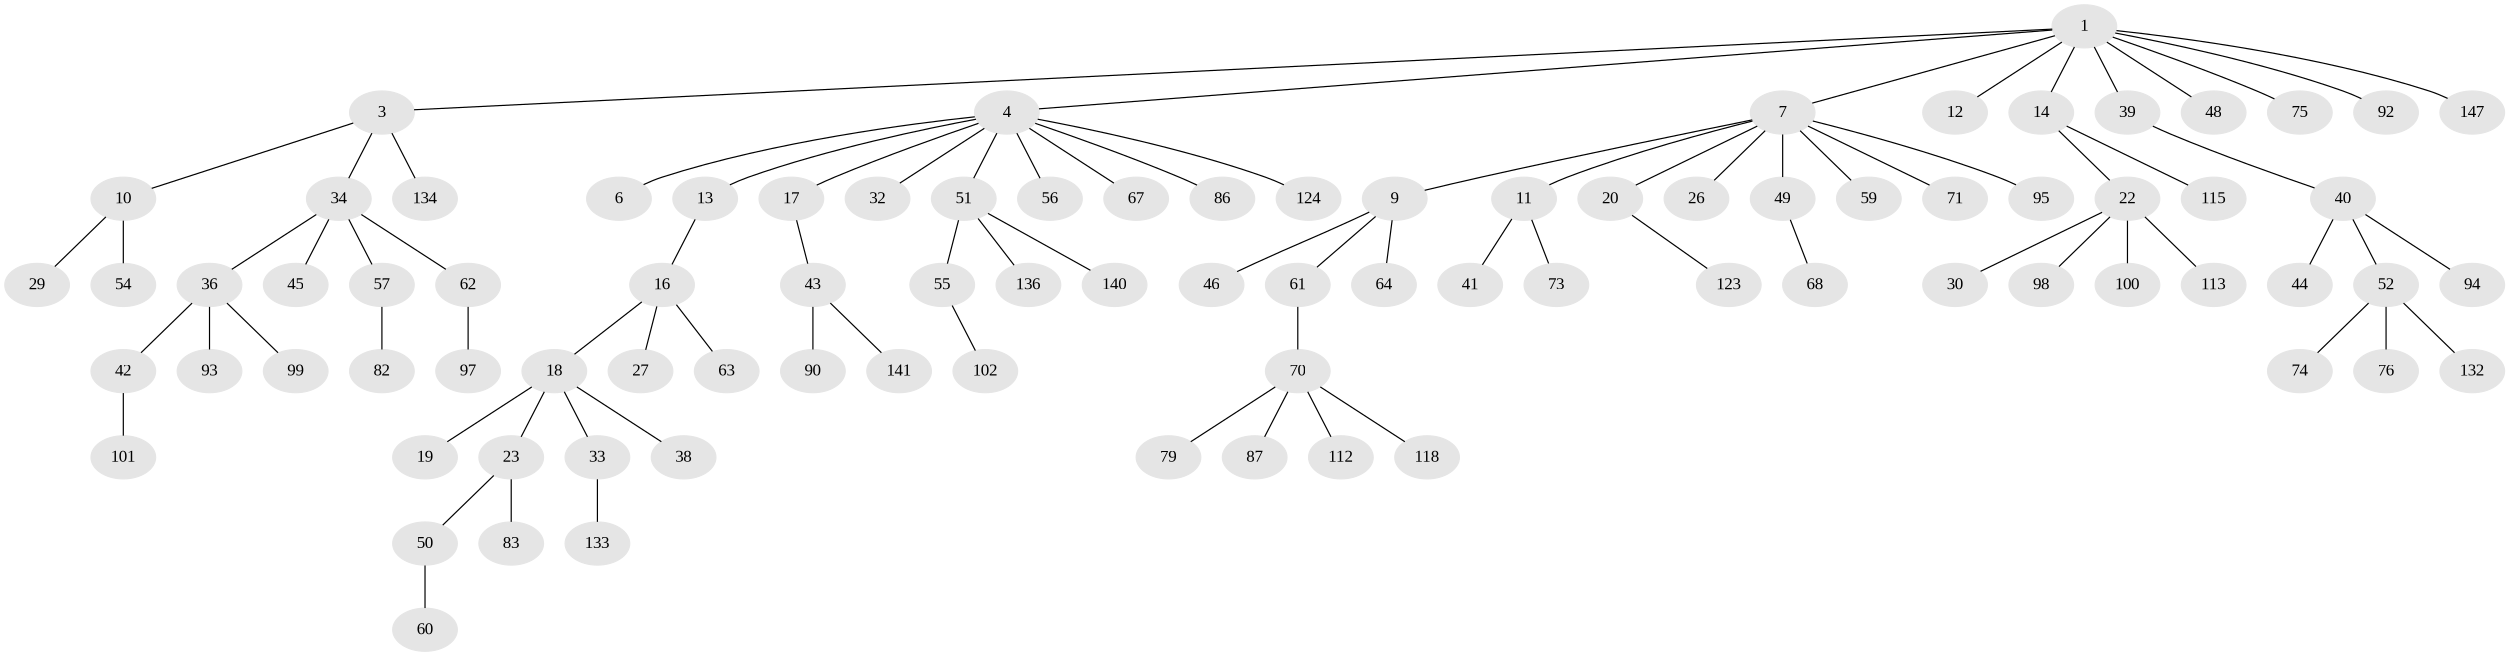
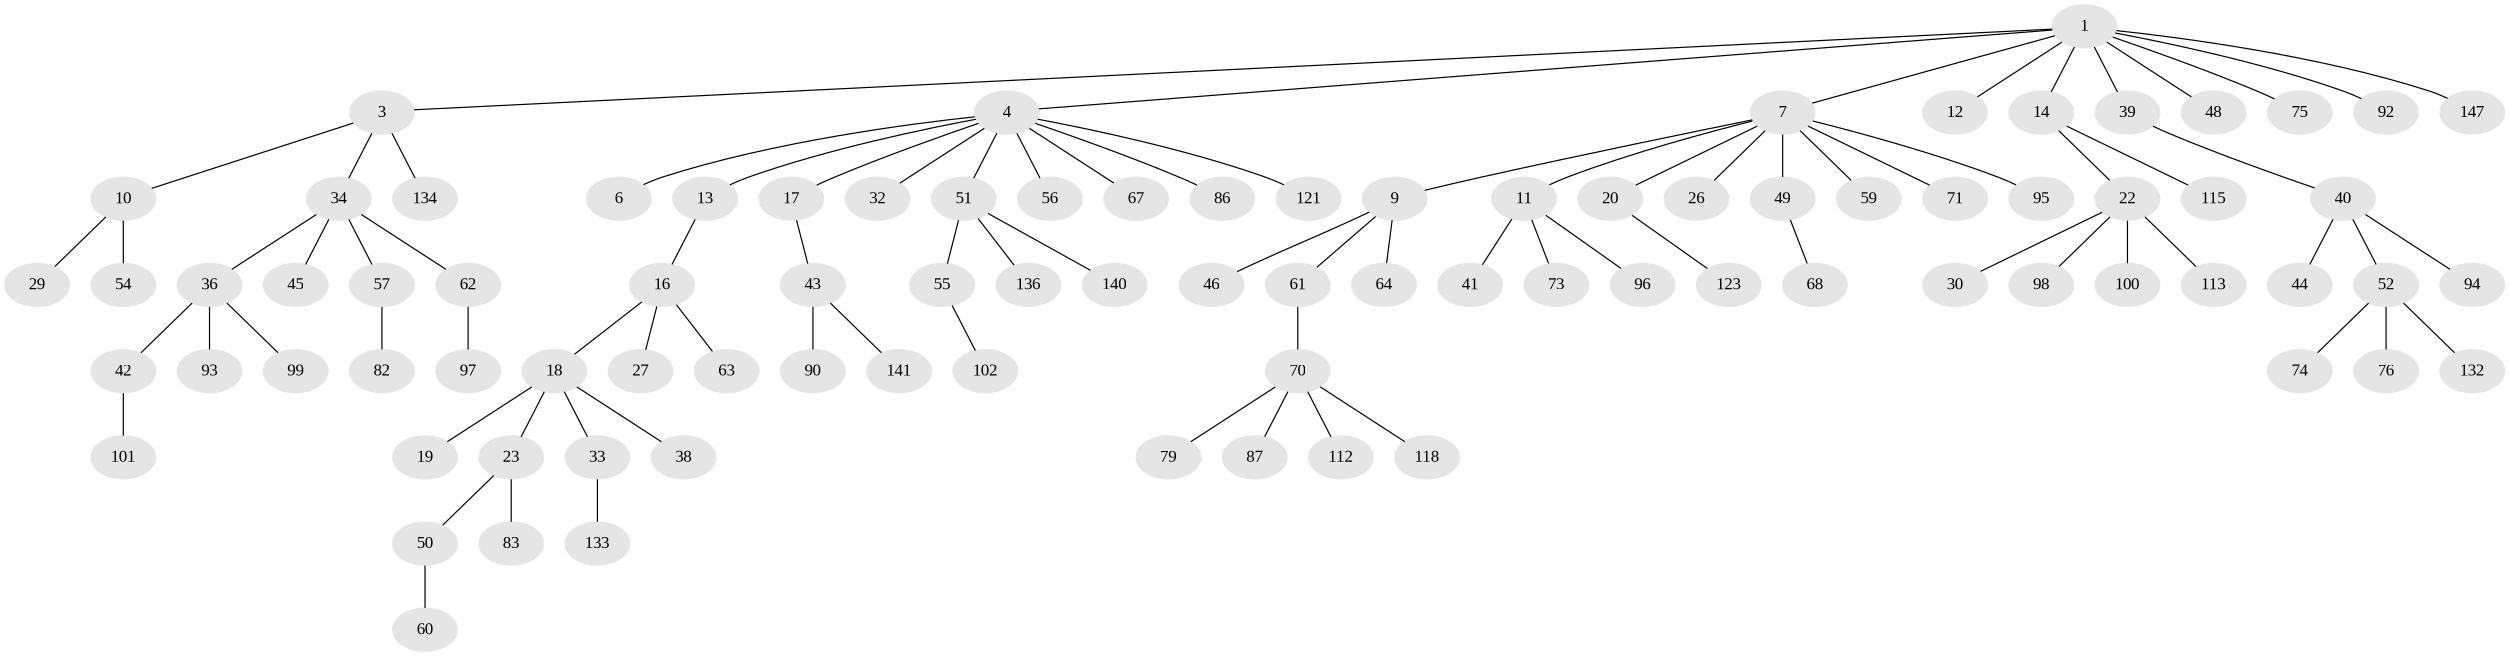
node "124": label "124" -> "121"
node "96": added
